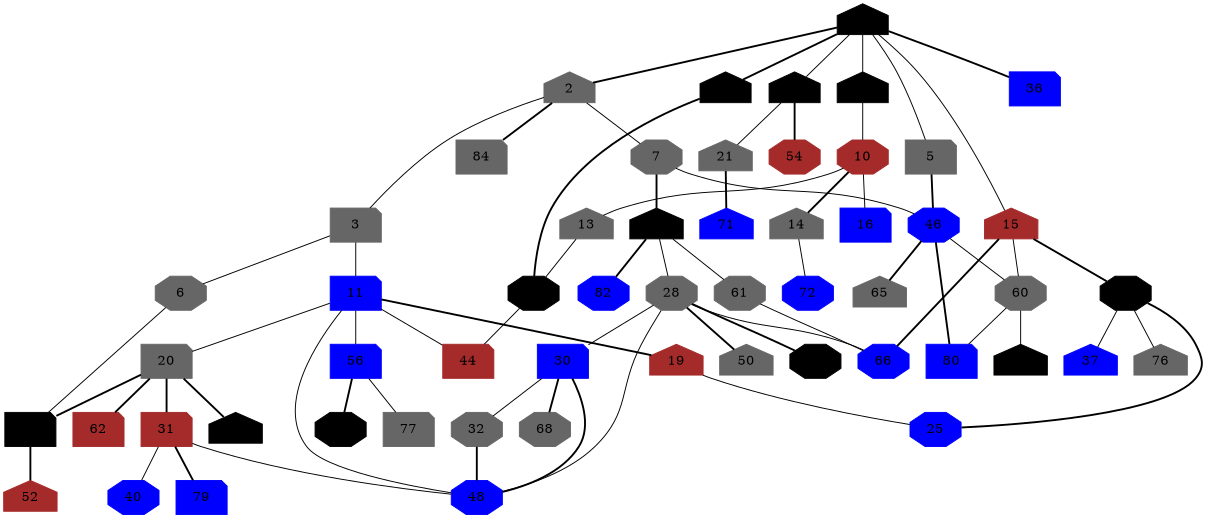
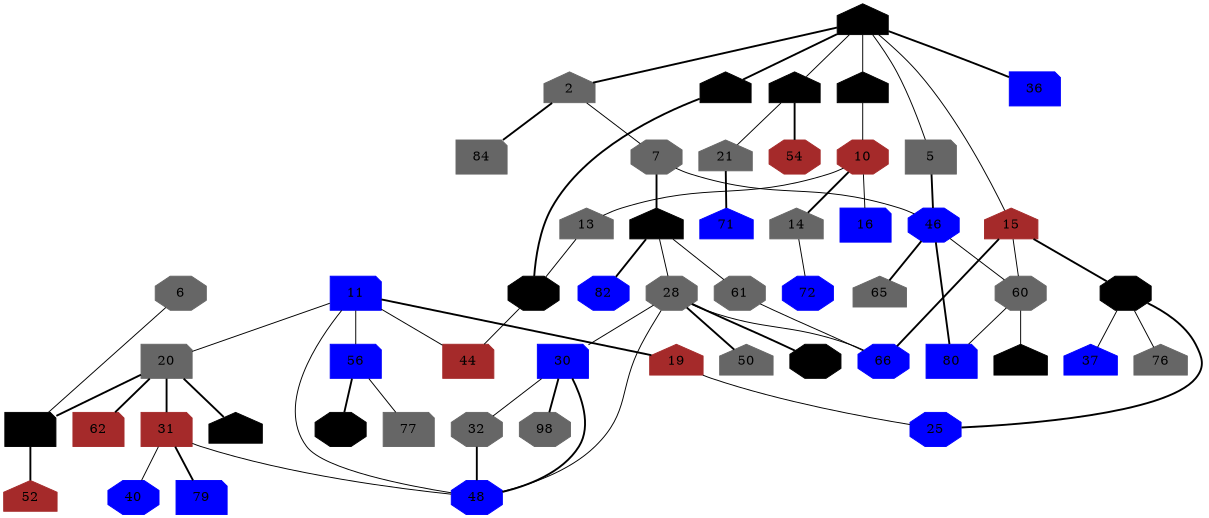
node "3": removed
node "68": label "68" -> "98"
